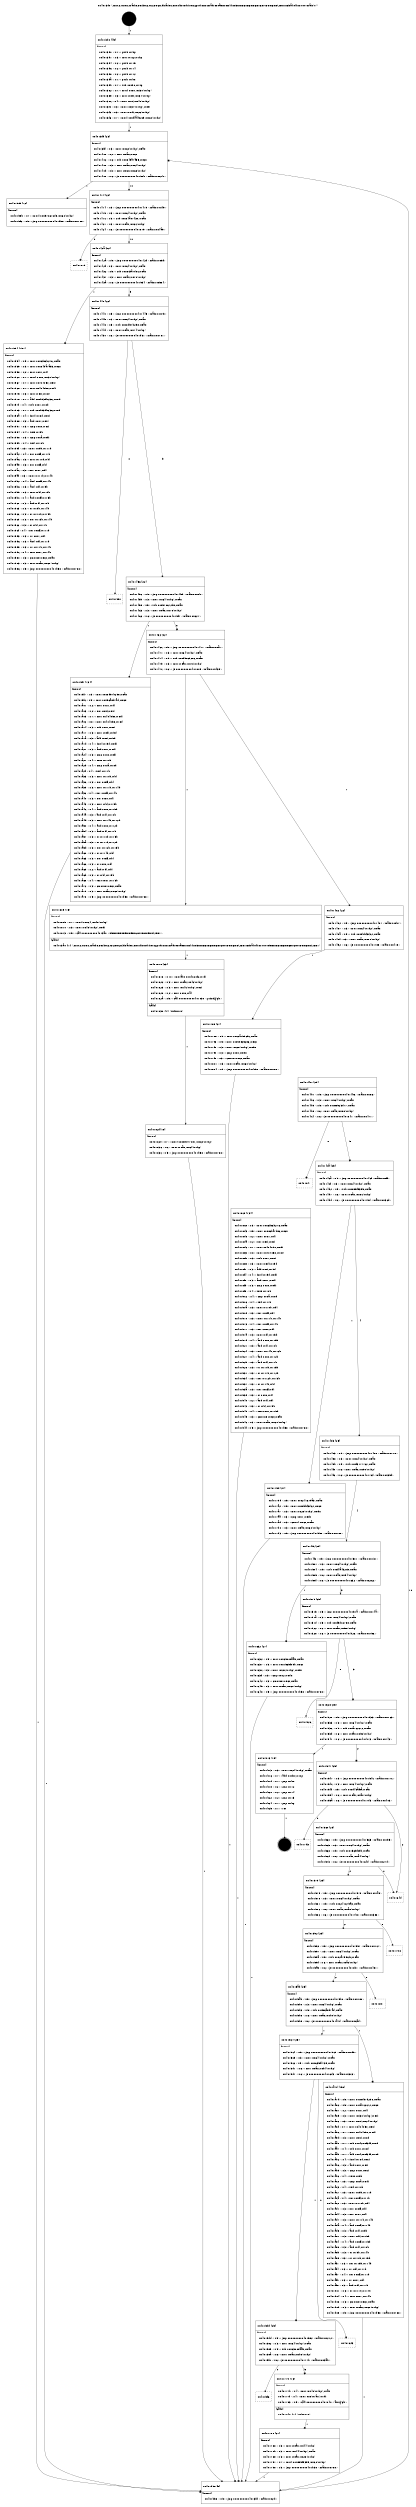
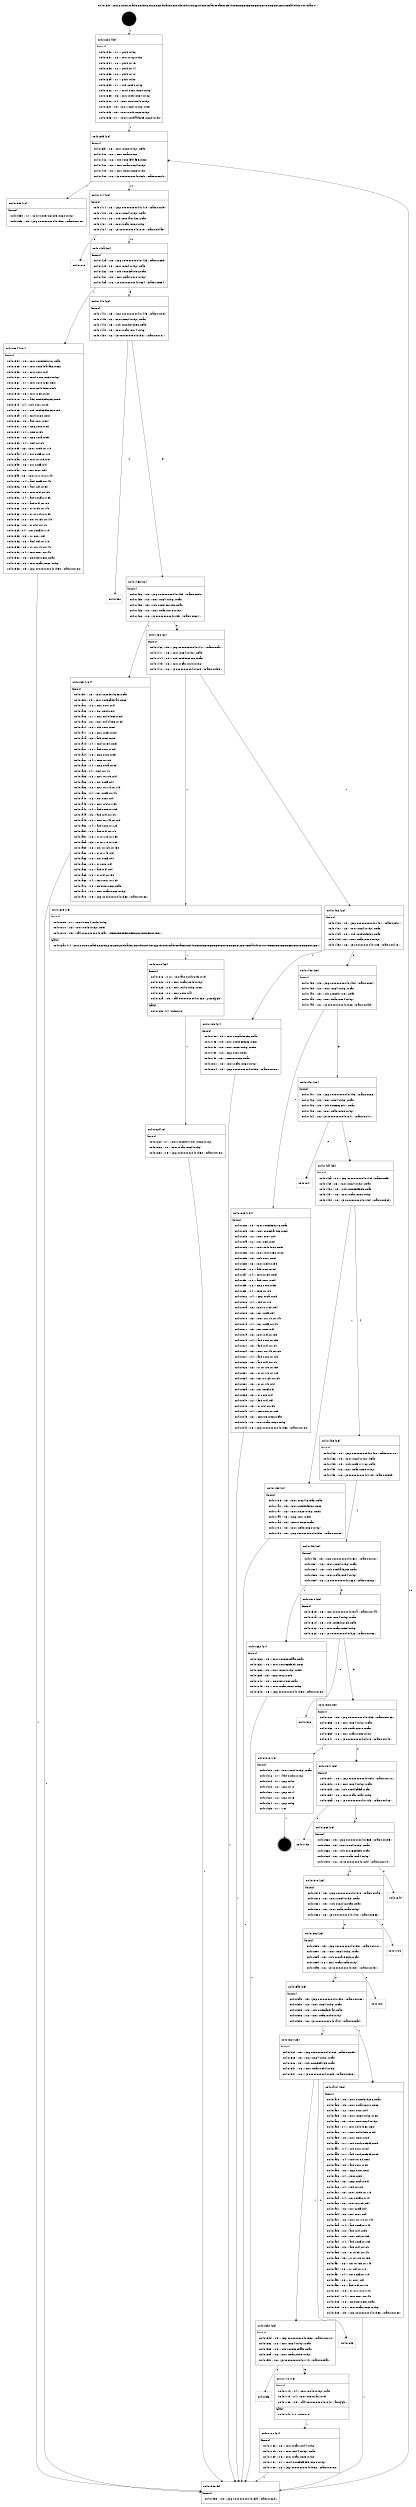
node "0x401498 [25]": added
edge "0x401547 [25]" -> "0x40164d": now "0x401547 [25]" -> "0x401560 [25]"
edge "0x401632 [27]" -> "0x401b58 [5]": arrowhead normal -> box
